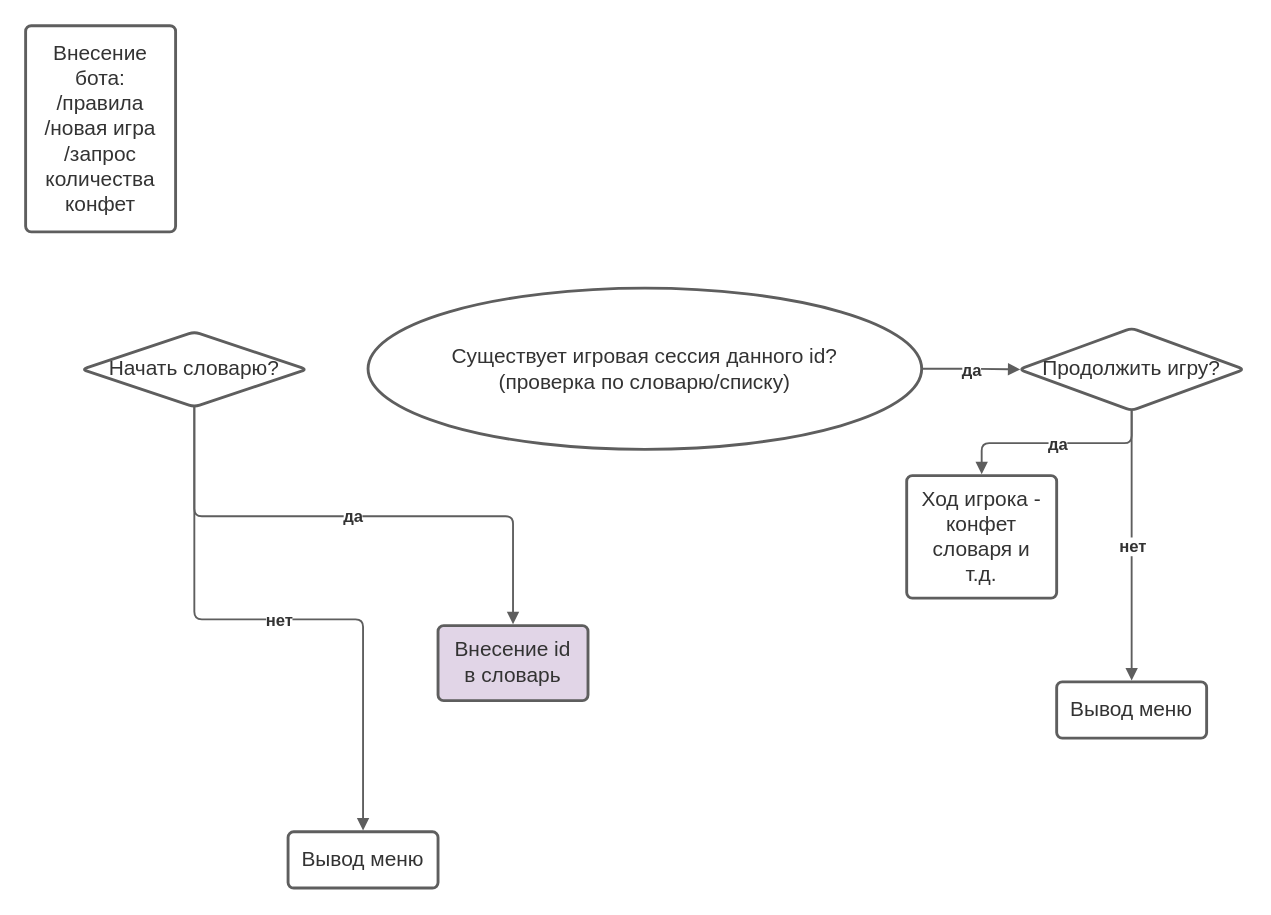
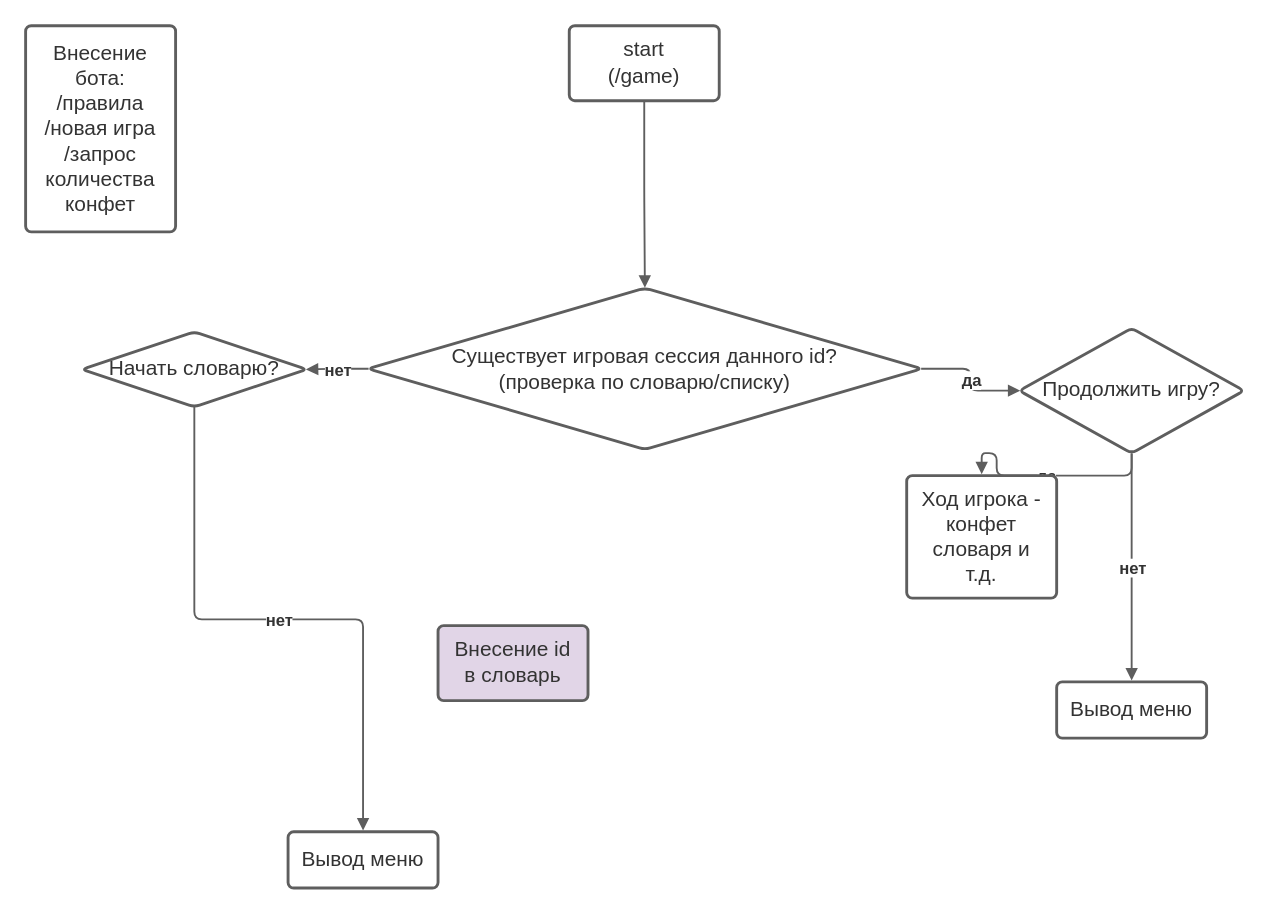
node "start (/game)": added
edge "start (/game)" -> "Существует игровая сессия данного id? (проверка по словарю/списку)": added
edge "Существует игровая сессия данного id? (проверка по словарю/списку)" -> "Начать словарю?": added, label "нет"
node "Существует игровая сессия данного id? (проверка по словарю/списку)": shape ellipse -> diamond
node "Продолжить игру?": size 225x83 -> 225x125
edge "Начать словарю?" -> "Внесение id в словарь": removed, label "да"
